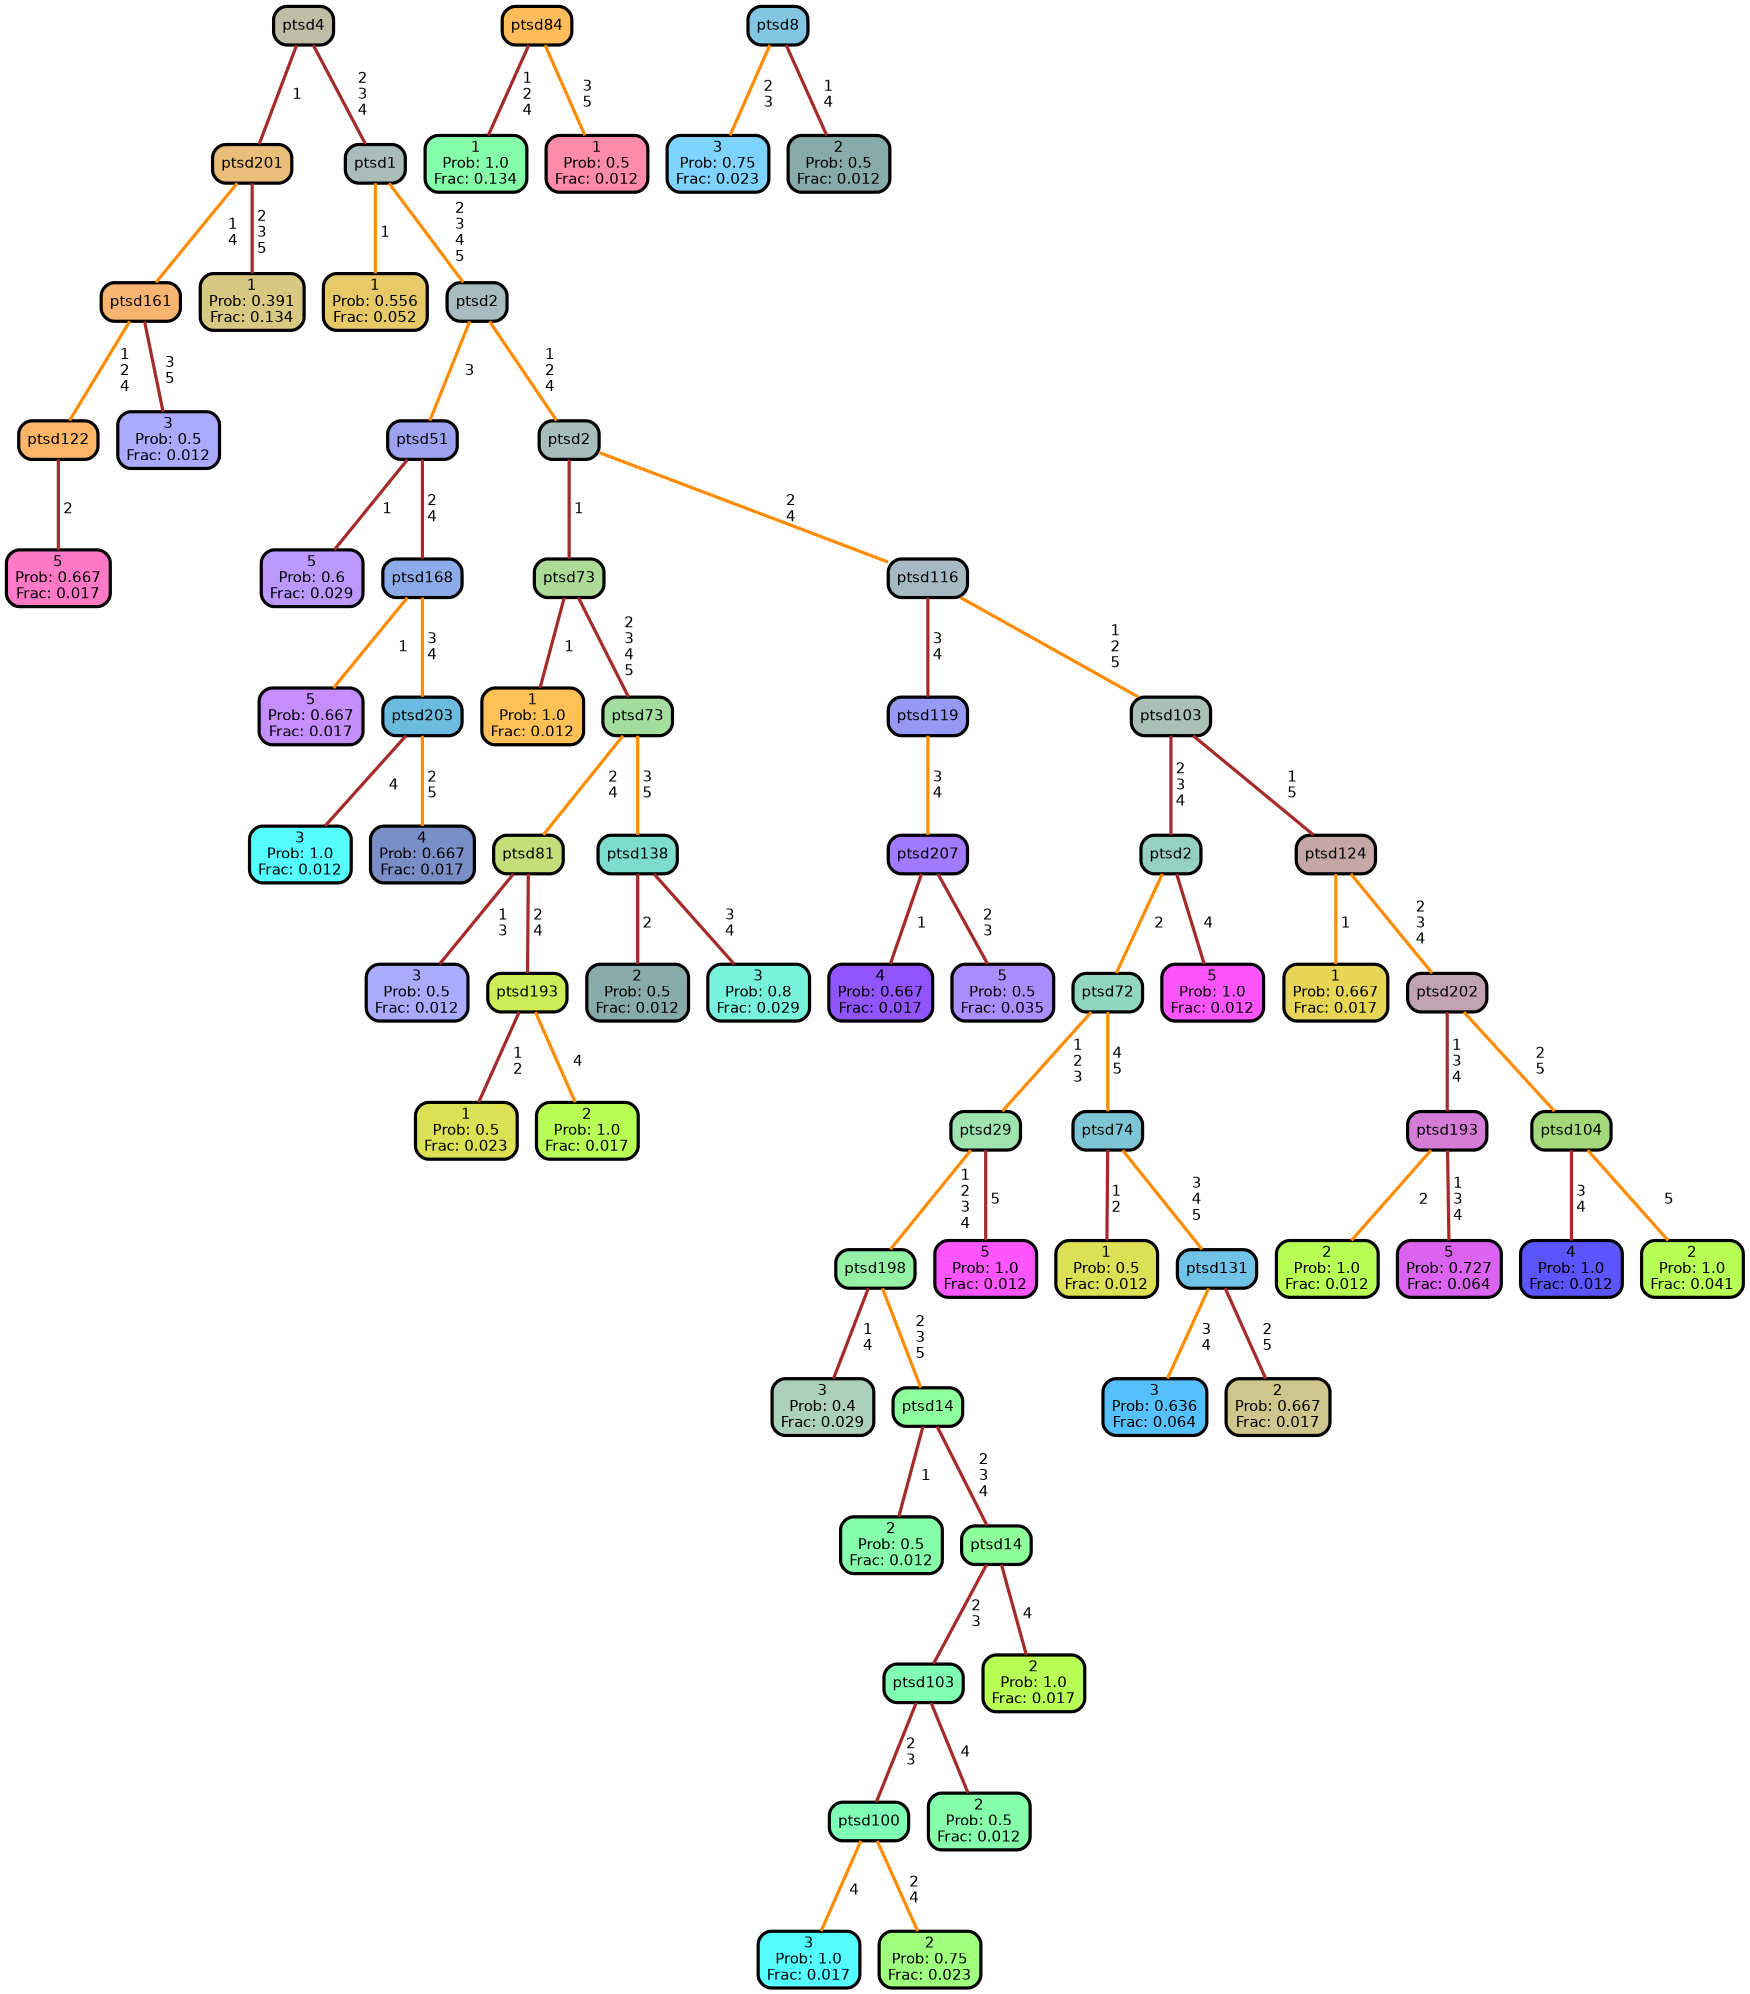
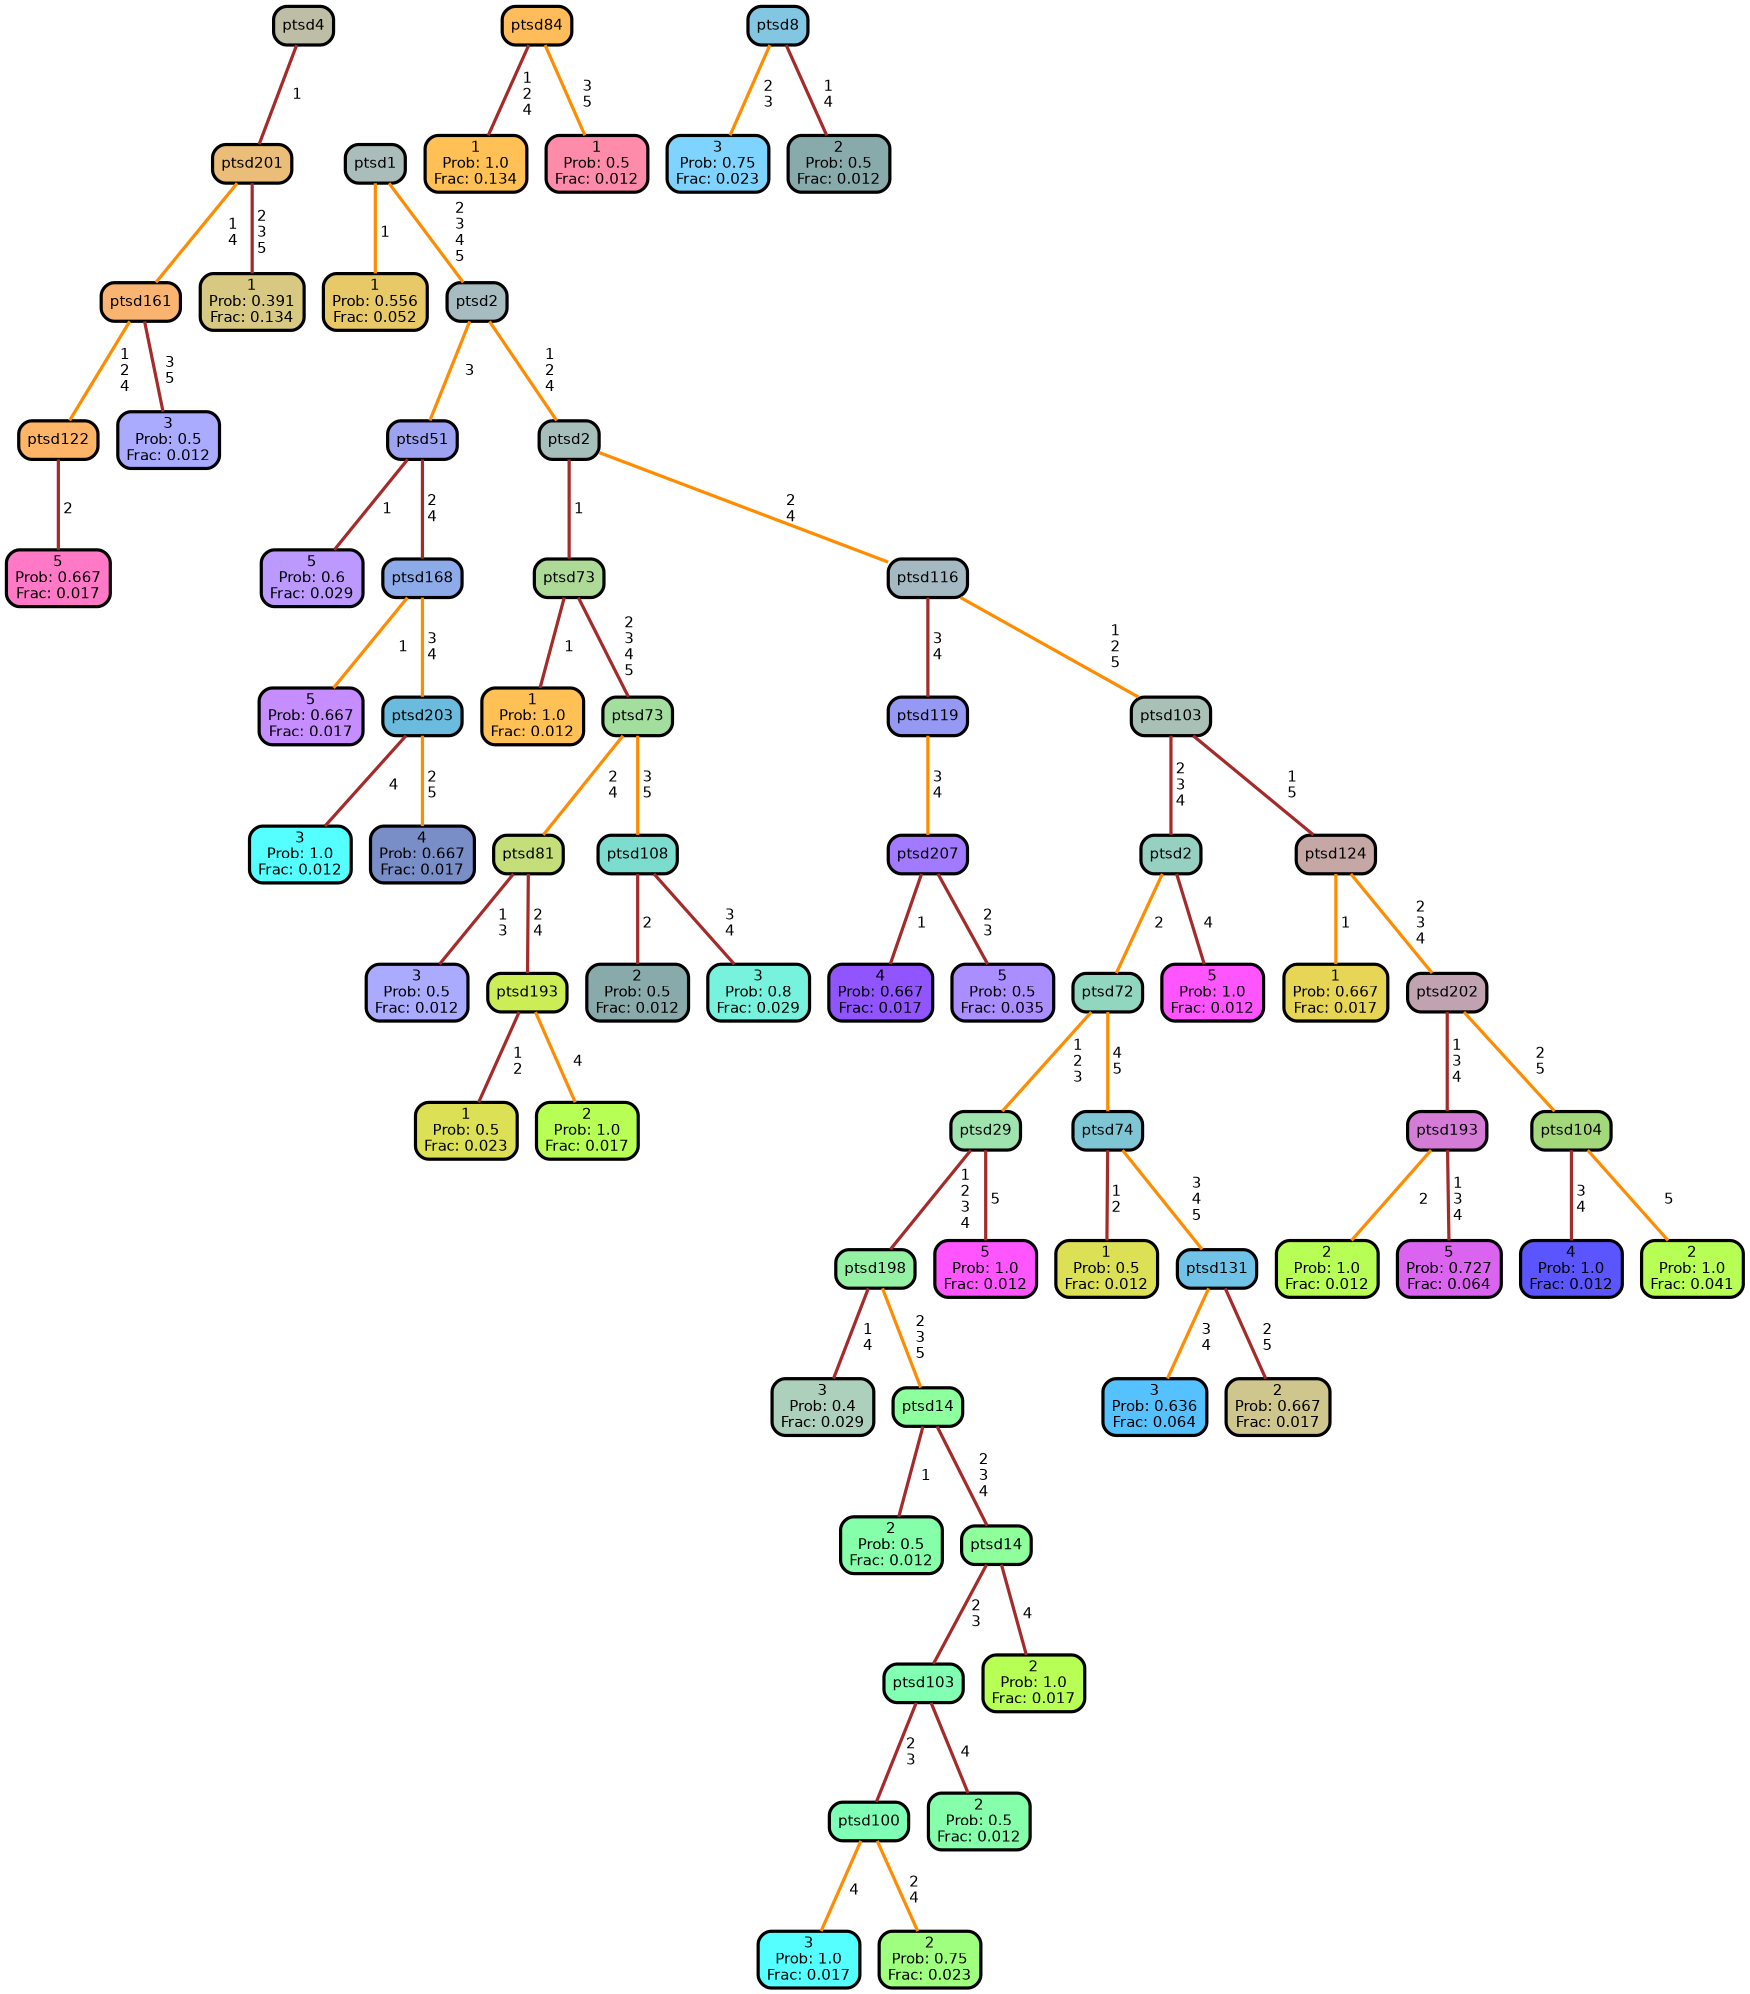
edge "ptsd4" -- "ptsd1": removed, label "2 3 4"
node "1 Prob: 1.0 Frac: 0.134": fillcolor #86ffaa -> #ffc155
node "ptsd138": label "ptsd138" -> "ptsd108"
edge "ptsd29" -- "ptsd198": color darkorange -> brown
